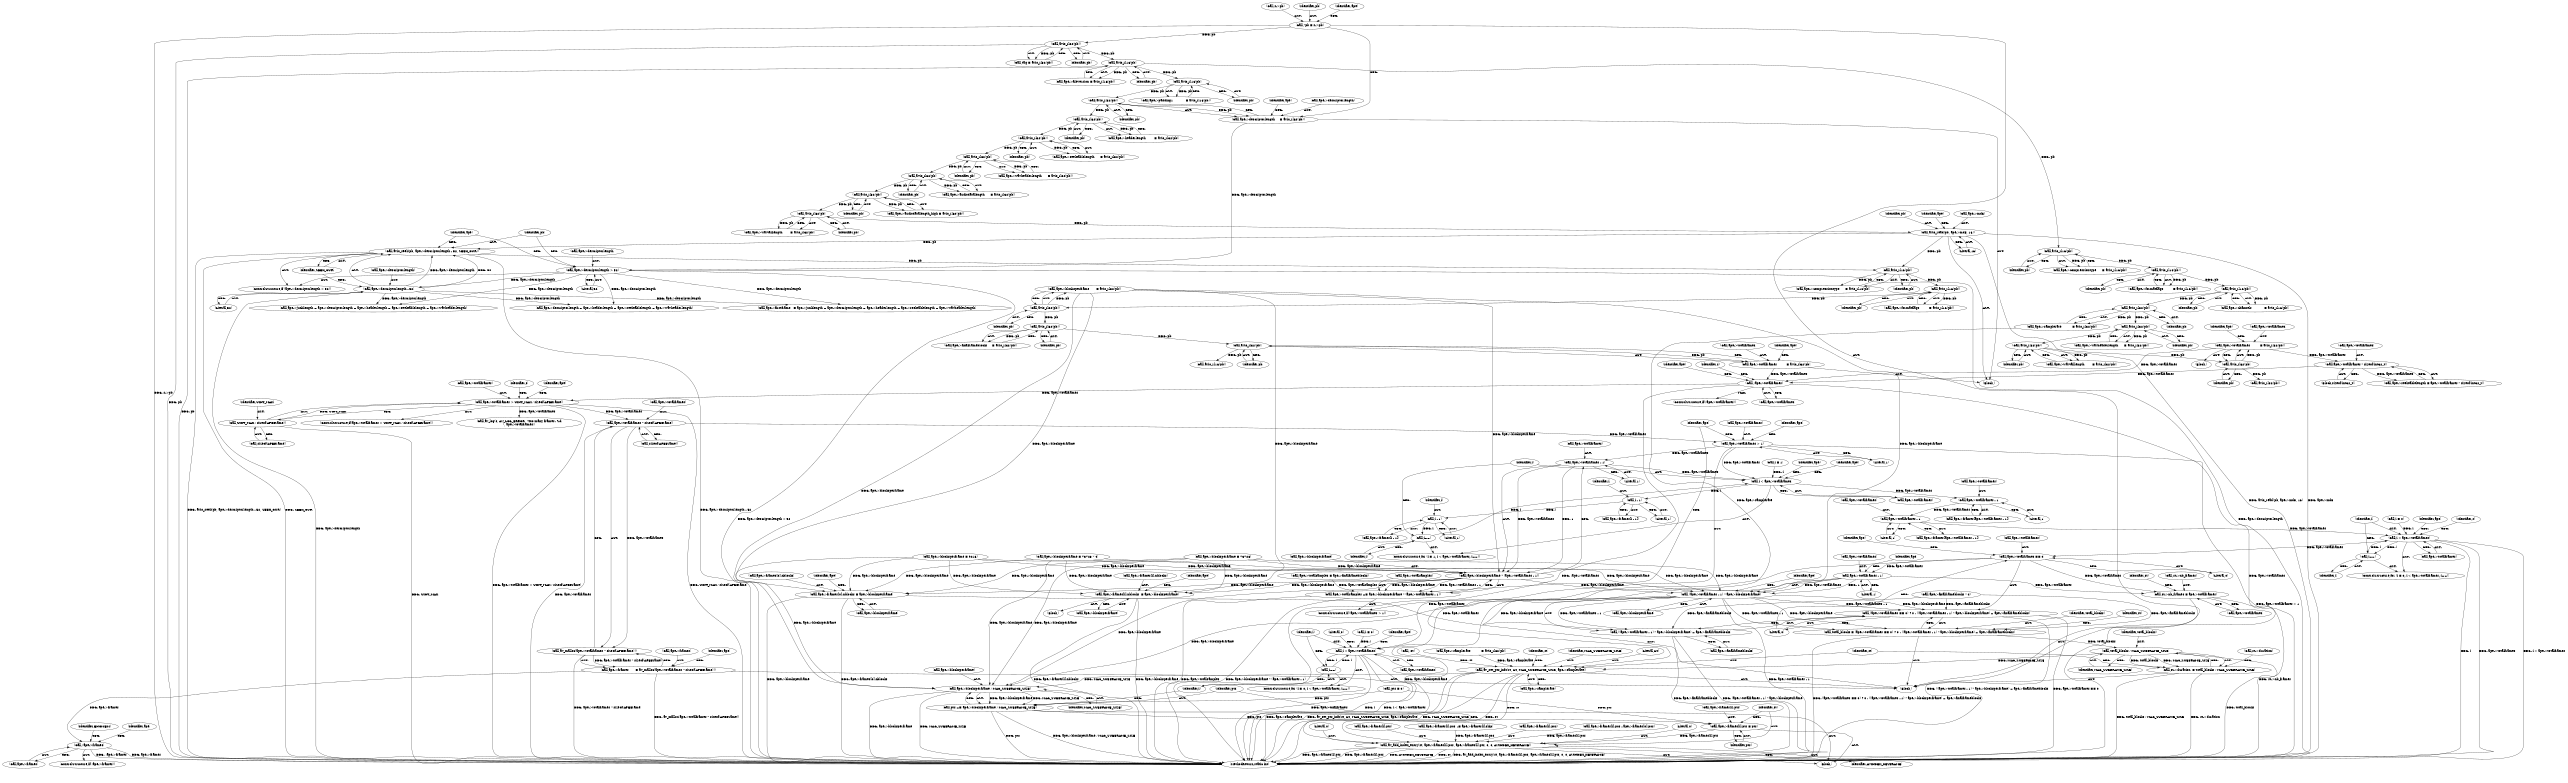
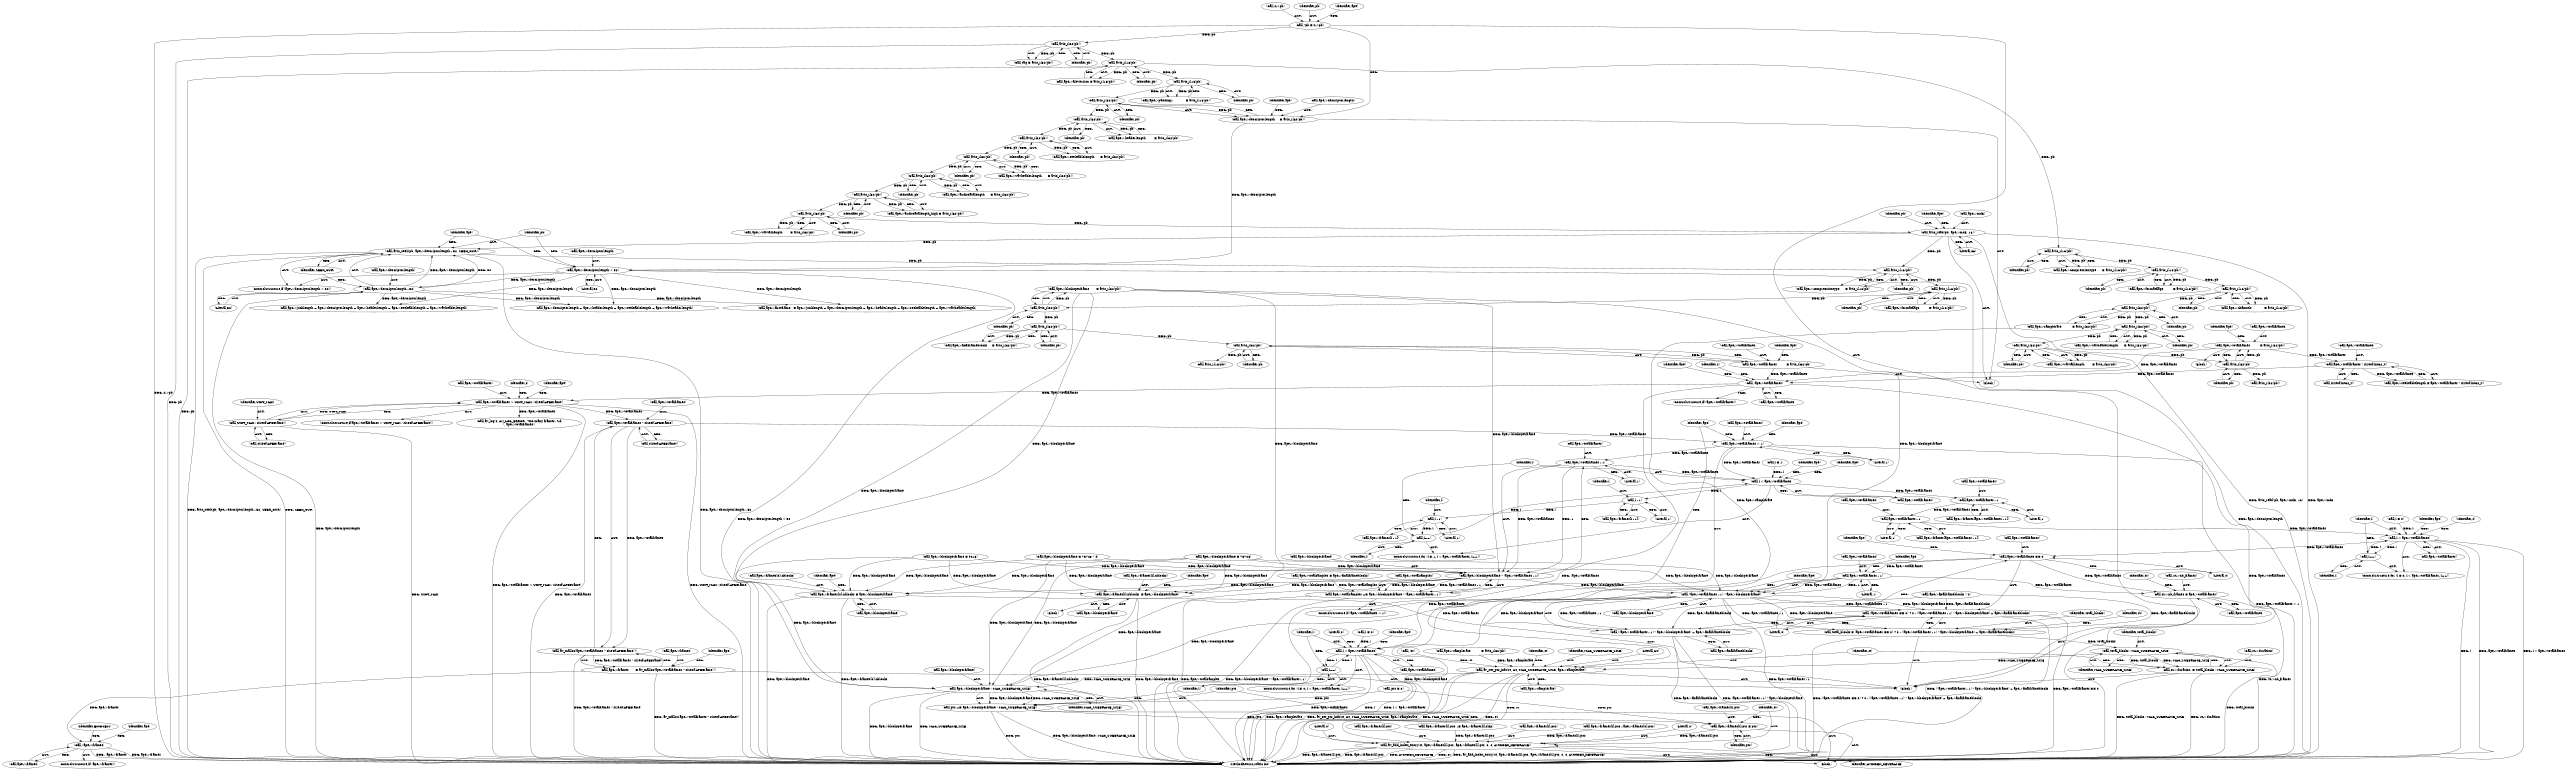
node "(Literal,16)": label "(Literal,16)" -> "(Literal,36)"
node "(Block,sizeof(int32_t))": label "(Block,sizeof(int32_t))" -> "(Call,sizeof(int32_t))"
edge "(Call,ape->blocksperframe = 9216)" -> "(Call,(ape->totalframes - 1) * ape->blocksperframe)": removed, label "DDG: ape->blocksperframe"
edge "(Call,st->duration)" -> "(Call,st->duration  = total_blocks / MAC_SUBFRAME_SIZE)": label "CFG: " -> "AST: "
edge "(Call,pts += ape->blocksperframe / MAC_SUBFRAME_SIZE)" -> "(Call,ape->blocksperframe / MAC_SUBFRAME_SIZE)": removed, label "CFG:"
